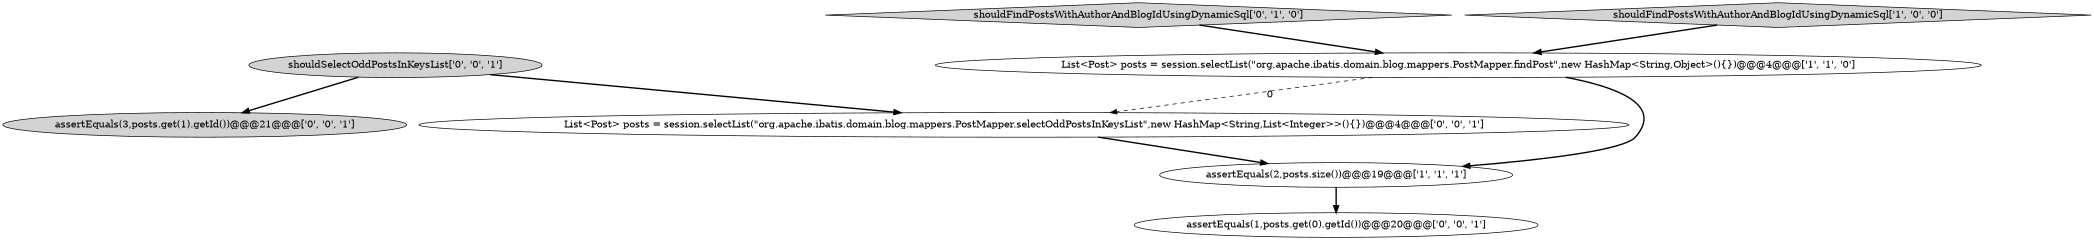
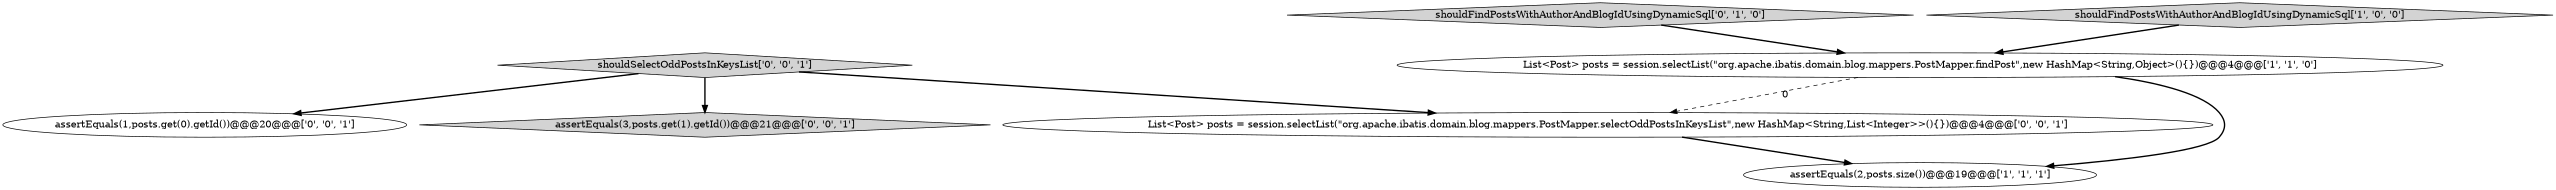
node "shouldSelectOddPostsInKeysList['0', '0', '1']": shape ellipse -> diamond
node "assertEquals(3,posts.get(1).getId())@@@21@@@['0', '0', '1']": shape ellipse -> diamond
edge "assertEquals(2,posts.size())@@@19@@@['1', '1', '1']" -> "assertEquals(1,posts.get(0).getId())@@@20@@@['0', '0', '1']": now "shouldSelectOddPostsInKeysList['0', '0', '1']" -> "assertEquals(1,posts.get(0).getId())@@@20@@@['0', '0', '1']"
